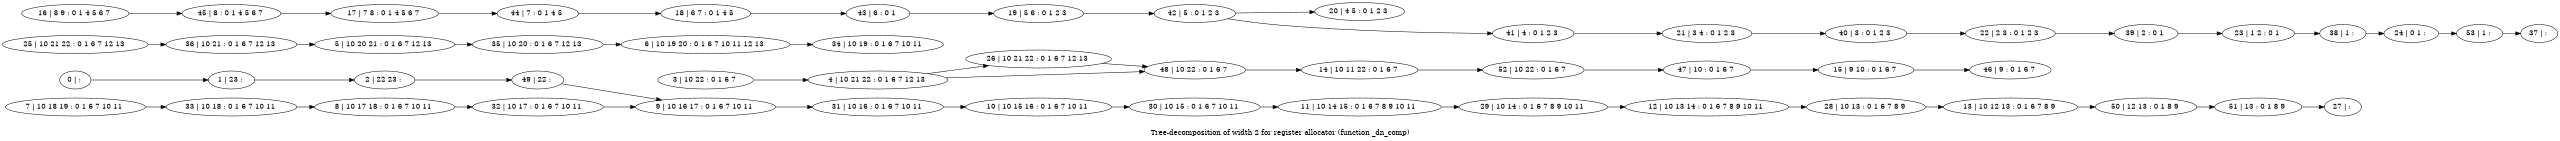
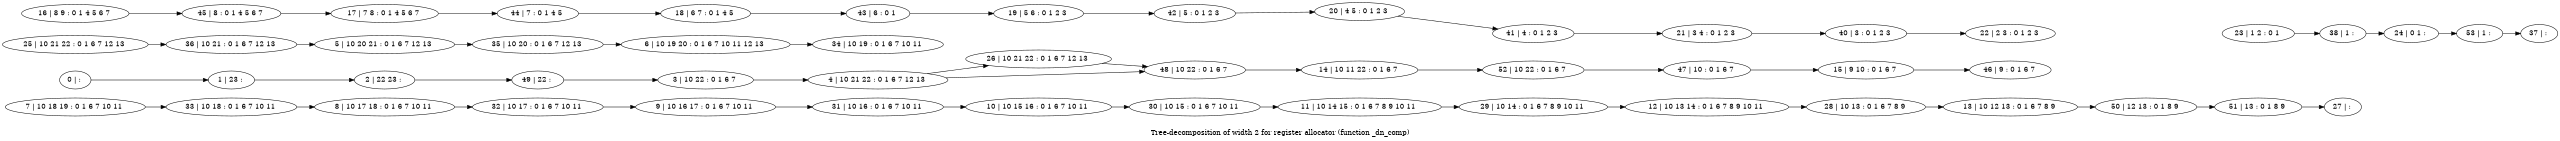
edge "42 | 5 : 0 1 2 3" -> "41 | 4 : 0 1 2 3": now "20 | 4 5 : 0 1 2 3" -> "41 | 4 : 0 1 2 3"
node "39 | 2 : 0 1": removed
edge "49 | 22 :" -> "9 | 10 16 17 : 0 1 6 7 10 11": now "49 | 22 :" -> "3 | 10 22 : 0 1 6 7"
